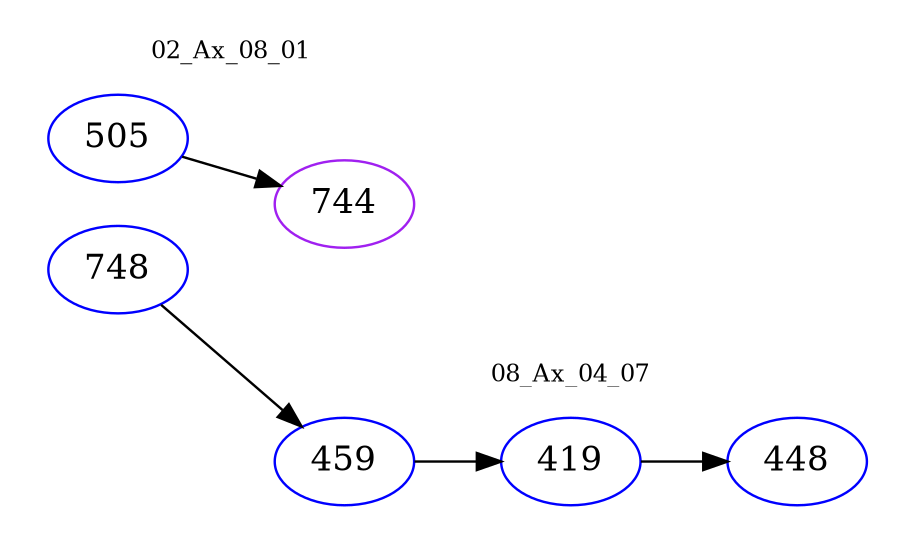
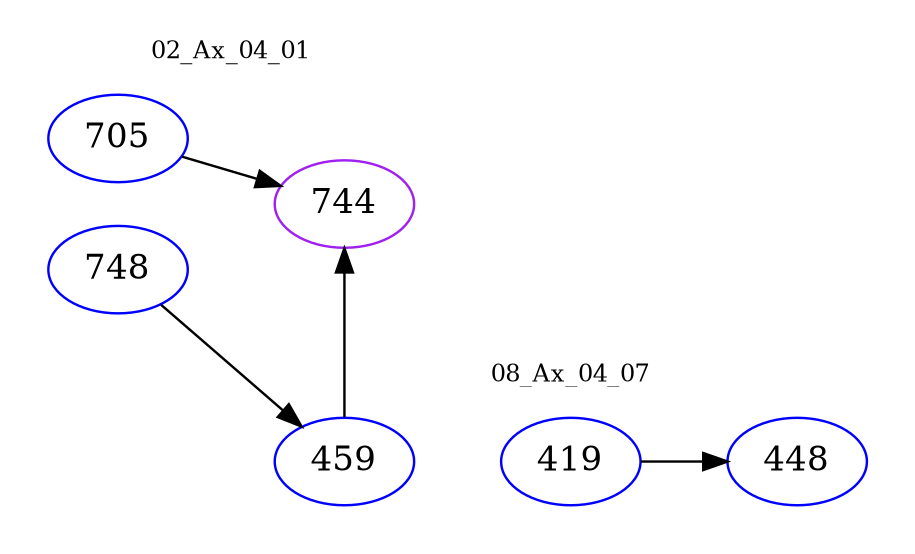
cluster "02_Ax_08_01": label "02_Ax_08_01" -> "02_Ax_04_01"
node "505": label "505" -> "705"
edge "459" -> "419": now "459" -> "744"
